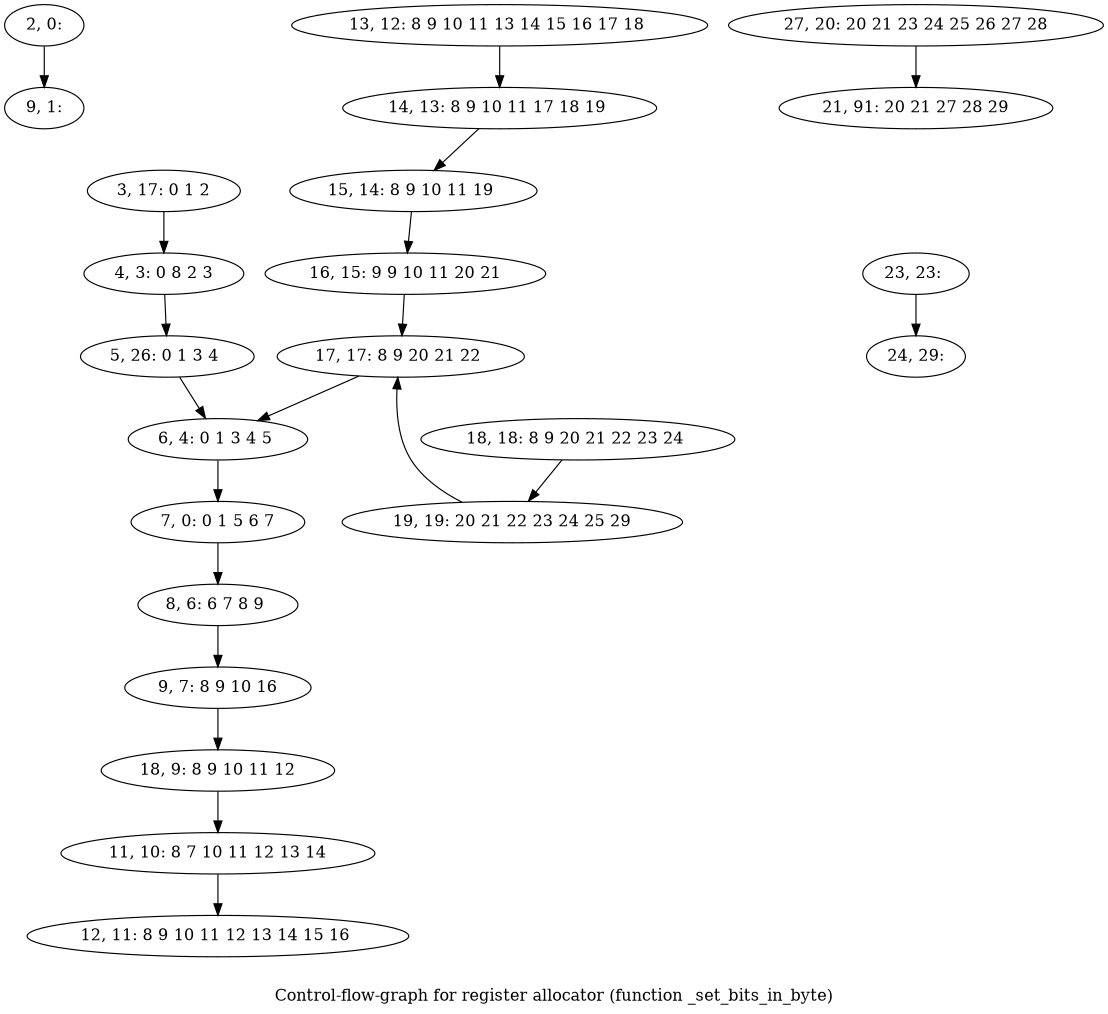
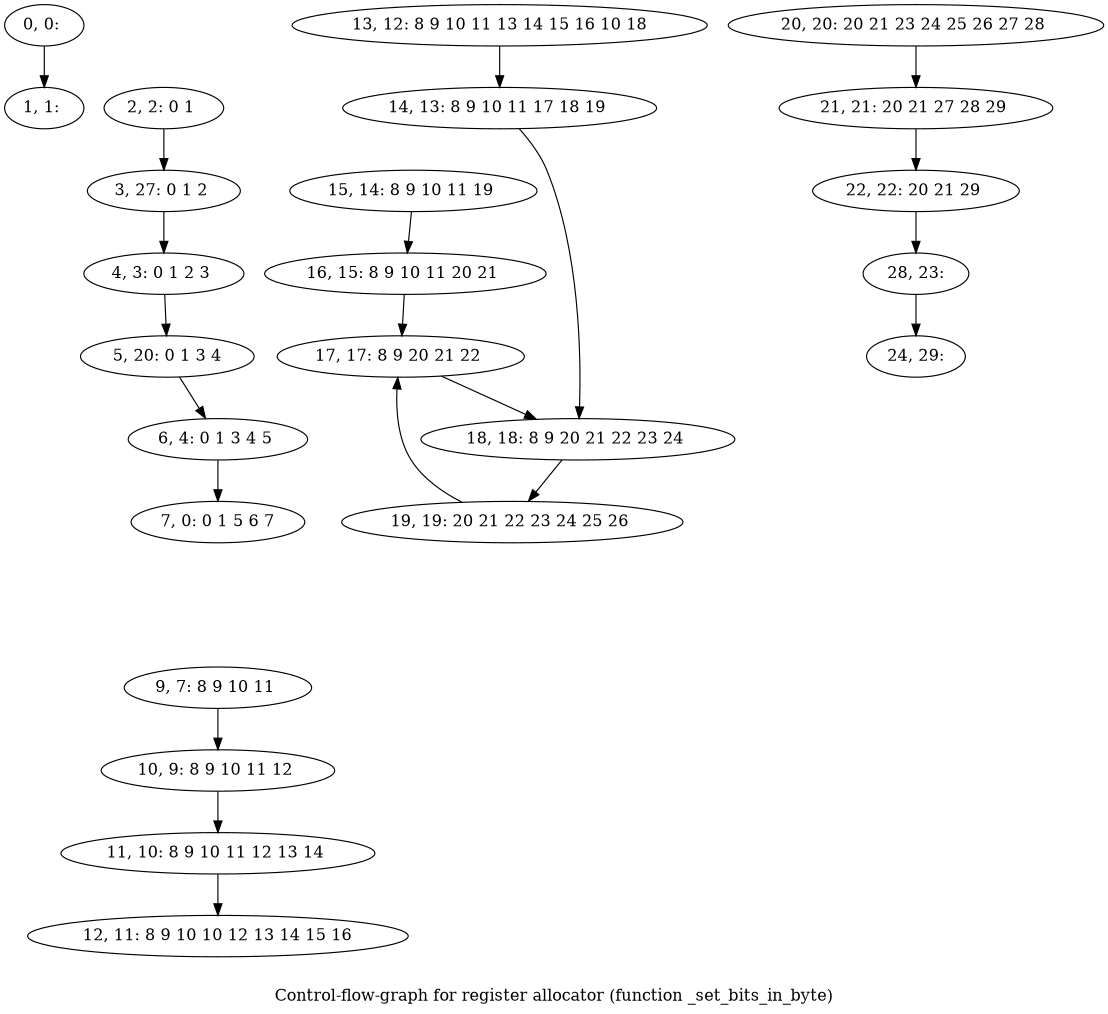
node "2, 0:": label "2, 0:" -> "0, 0:"
node "13, 12: 8 9 10 11 13 14 15 16 17 18": label "13, 12: 8 9 10 11 13 14 15 16 17 18" -> "13, 12: 8 9 10 11 13 14 15 16 10 18"
node "27, 20: 20 21 23 24 25 26 27 28": label "27, 20: 20 21 23 24 25 26 27 28" -> "20, 20: 20 21 23 24 25 26 27 28"
node "9, 1:": label "9, 1:" -> "1, 1:"
node "2, 2: 0 1": added
node "21, 91: 20 21 27 28 29": label "21, 91: 20 21 27 28 29" -> "21, 21: 20 21 27 28 29"
edge "14, 13: 8 9 10 11 17 18 19" -> "15, 14: 8 9 10 11 19": now "14, 13: 8 9 10 11 17 18 19" -> "18, 18: 8 9 20 21 22 23 24"
node "3, 17: 0 1 2": label "3, 17: 0 1 2" -> "3, 27: 0 1 2"
node "22, 22: 20 21 29": added
node "4, 3: 0 8 2 3": label "4, 3: 0 8 2 3" -> "4, 3: 0 1 2 3"
node "16, 15: 9 9 10 11 20 21": label "16, 15: 9 9 10 11 20 21" -> "16, 15: 8 9 10 11 20 21"
node "23, 23:": label "23, 23:" -> "28, 23:"
node "5, 26: 0 1 3 4": label "5, 26: 0 1 3 4" -> "5, 20: 0 1 3 4"
edge "17, 17: 8 9 20 21 22" -> "6, 4: 0 1 3 4 5": now "17, 17: 8 9 20 21 22" -> "18, 18: 8 9 20 21 22 23 24"
node "19, 19: 20 21 22 23 24 25 29": label "19, 19: 20 21 22 23 24 25 29" -> "19, 19: 20 21 22 23 24 25 26"
node "8, 6: 6 7 8 9": removed
node "9, 7: 8 9 10 16": label "9, 7: 8 9 10 16" -> "9, 7: 8 9 10 11"
node "18, 9: 8 9 10 11 12": label "18, 9: 8 9 10 11 12" -> "10, 9: 8 9 10 11 12"
node "11, 10: 8 7 10 11 12 13 14": label "11, 10: 8 7 10 11 12 13 14" -> "11, 10: 8 9 10 11 12 13 14"
node "12, 11: 8 9 10 11 12 13 14 15 16": label "12, 11: 8 9 10 11 12 13 14 15 16" -> "12, 11: 8 9 10 10 12 13 14 15 16"
